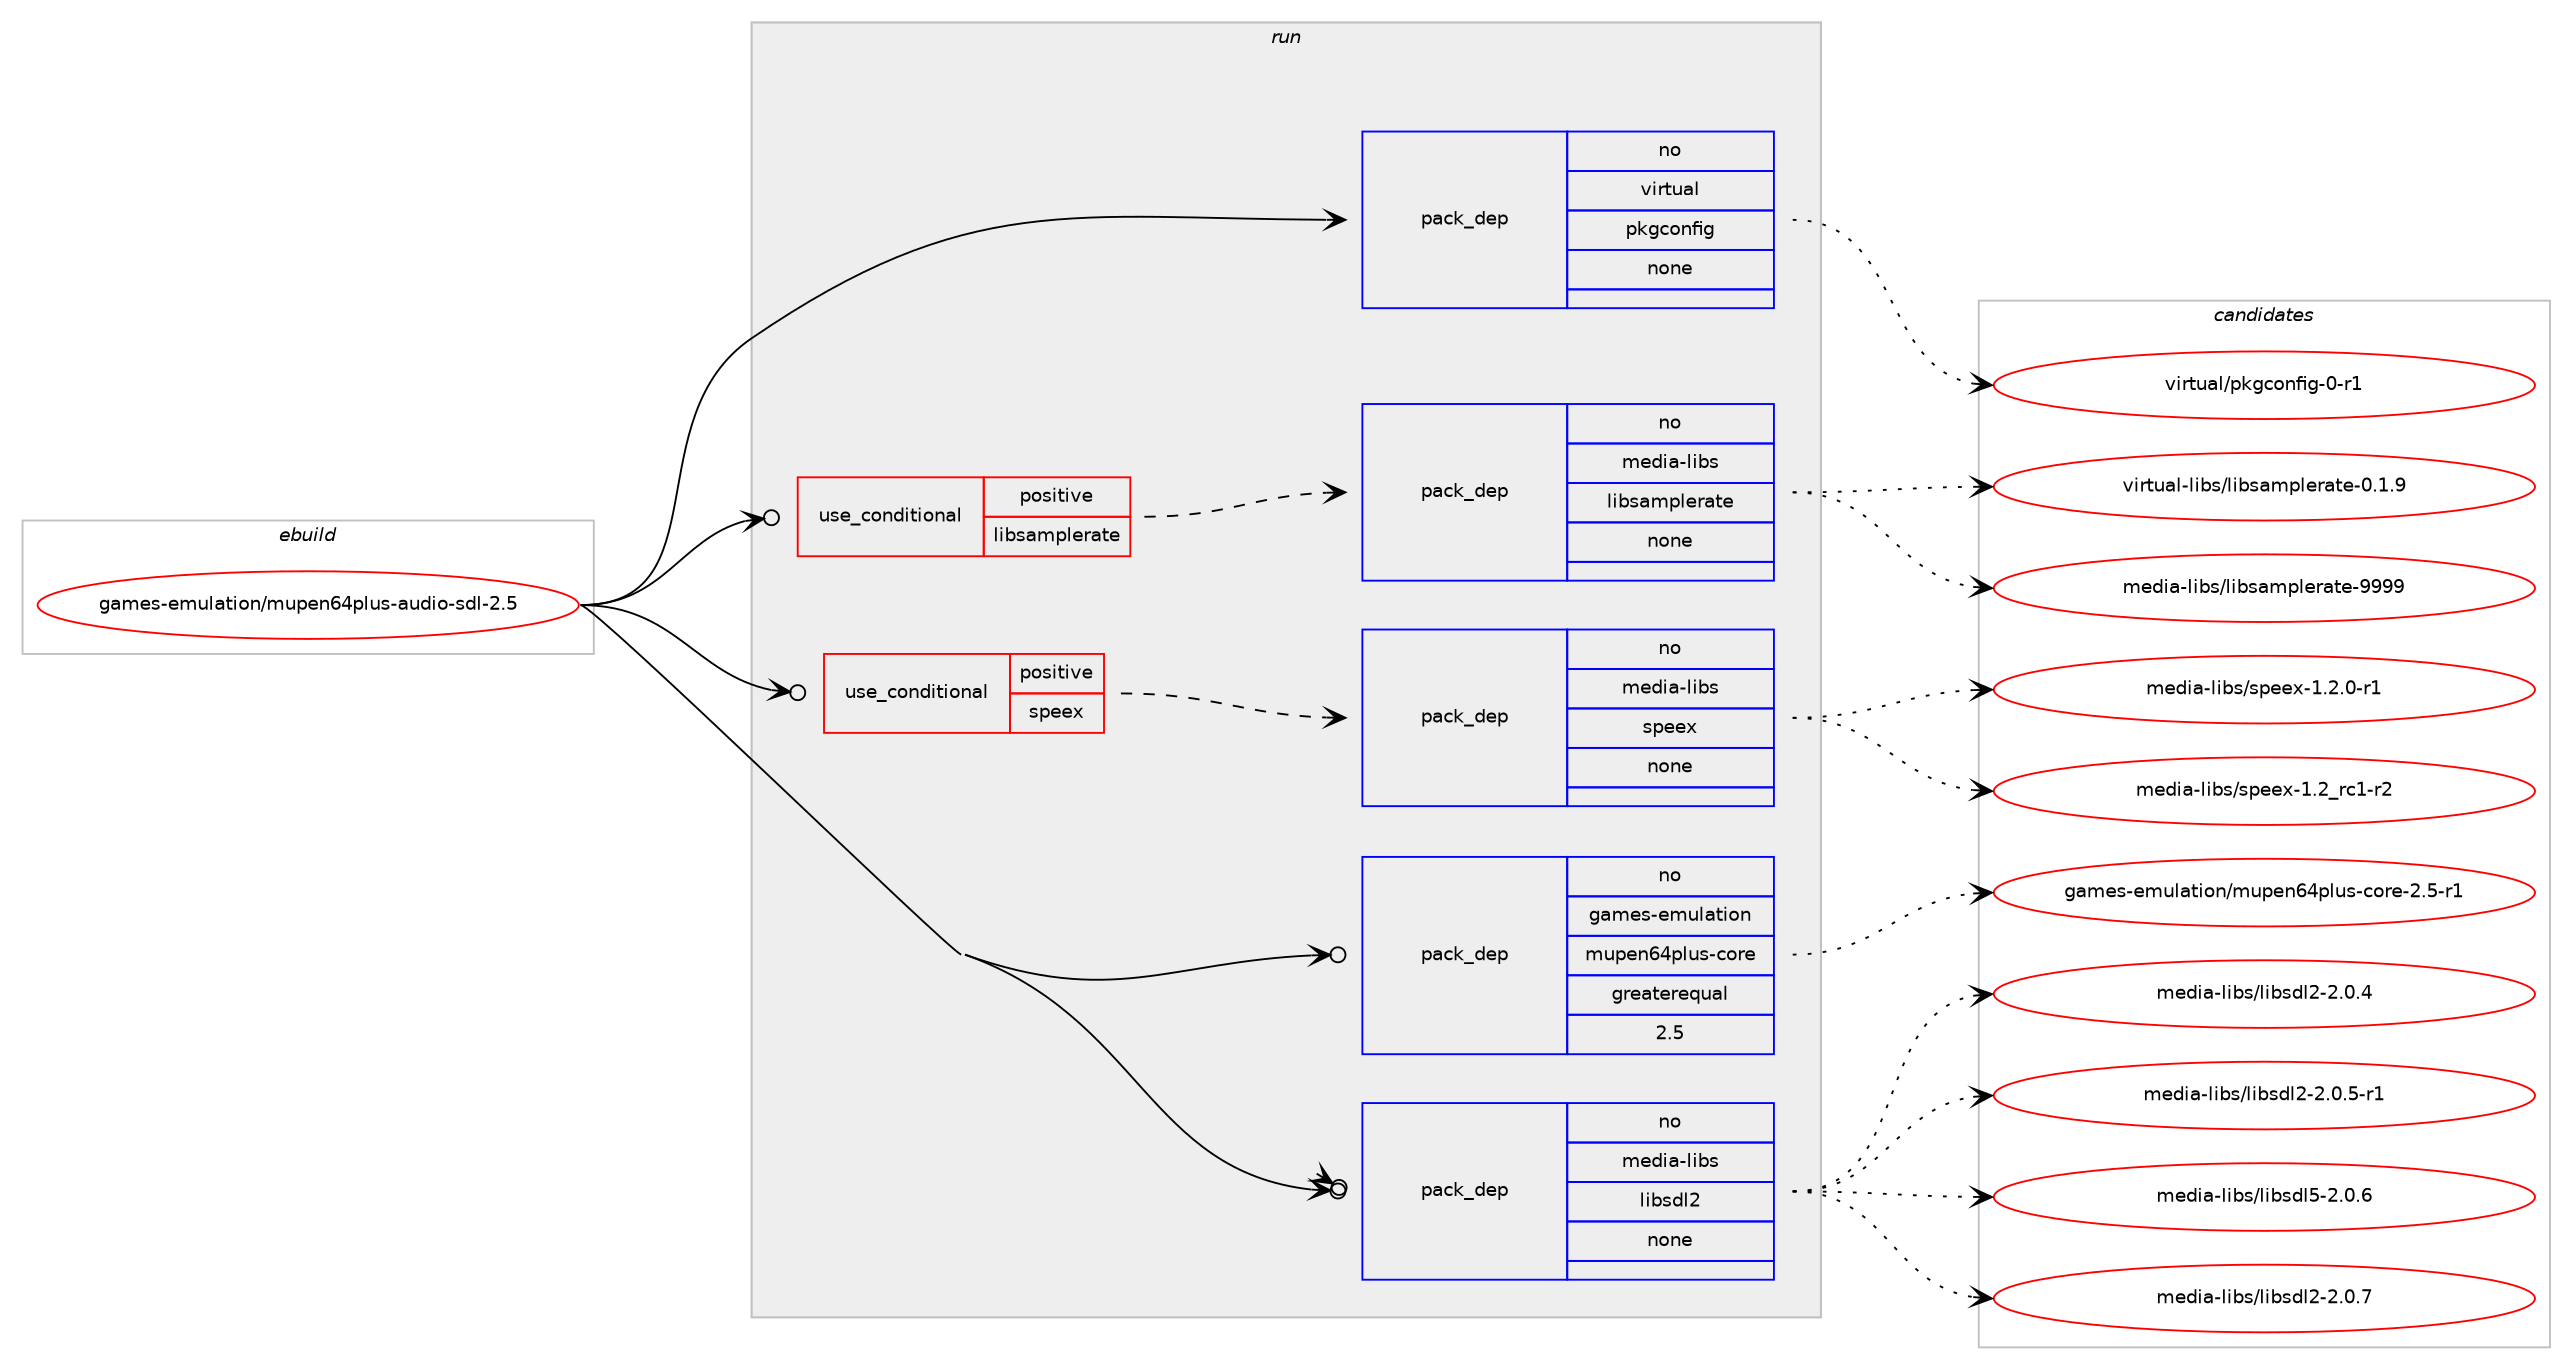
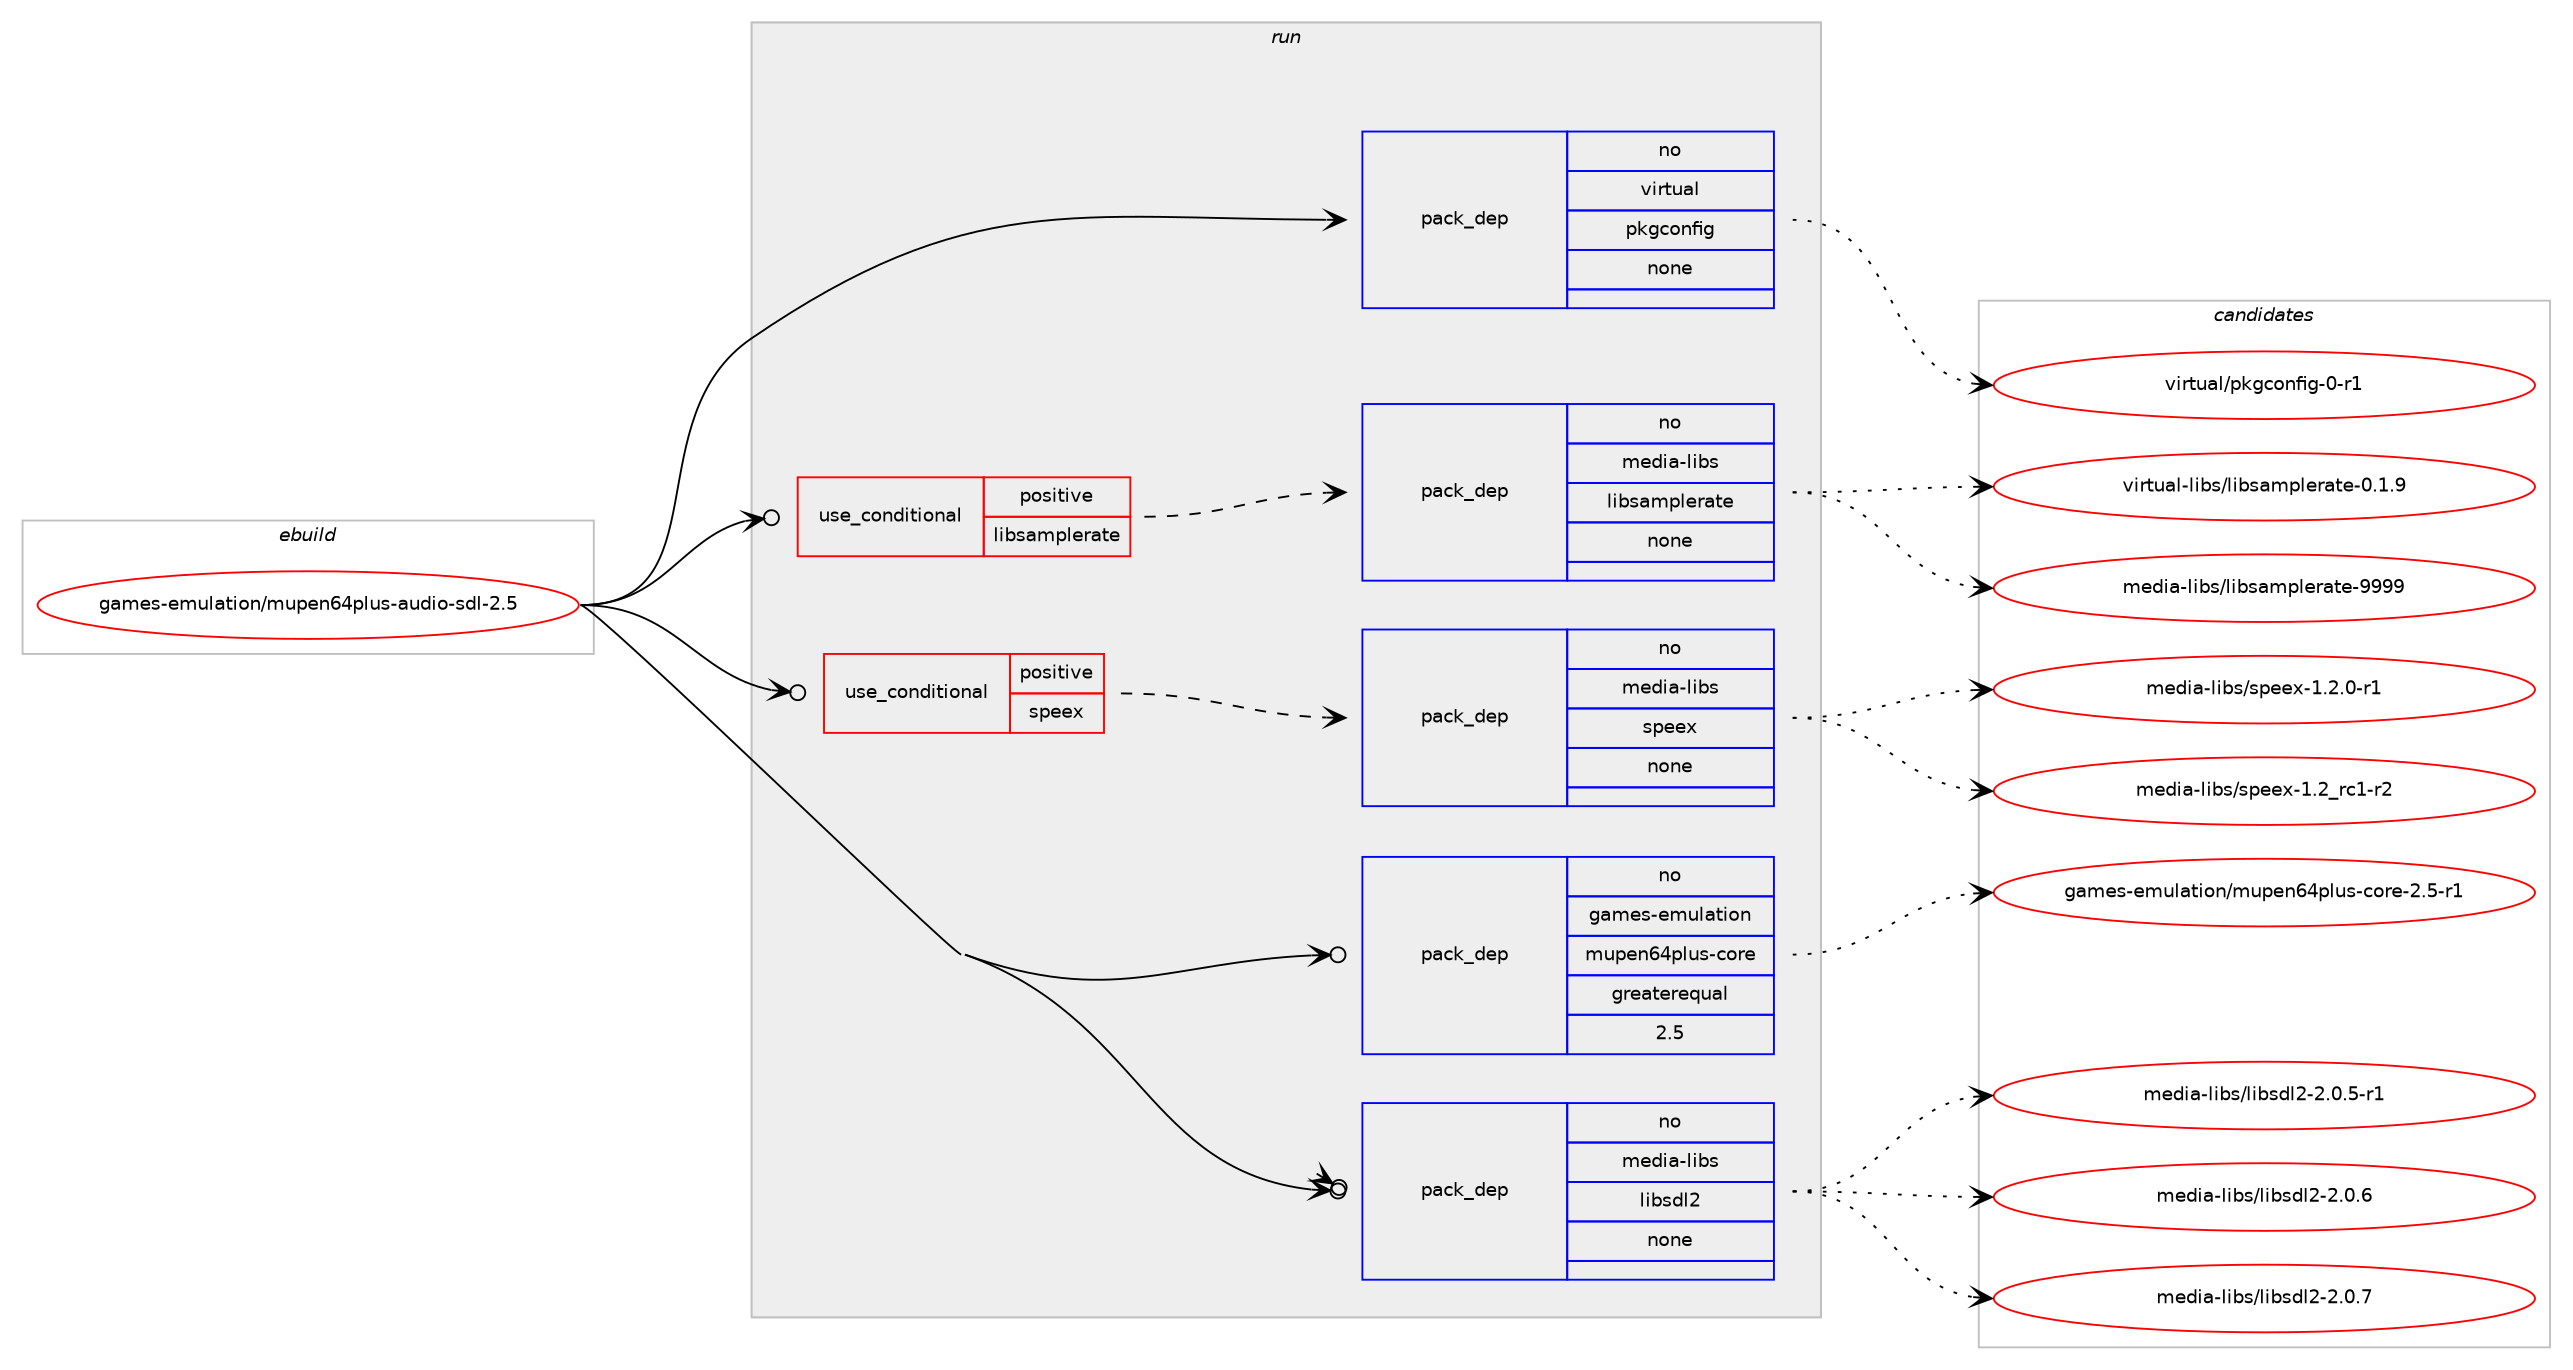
node "media-libs/libsdl2-2.0.4": removed
node "media-libs/libsdl5-2.0.6": label "media-libs/libsdl5-2.0.6" -> "media-libs/libsdl2-2.0.6"
